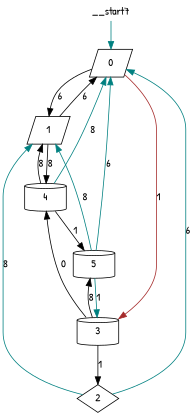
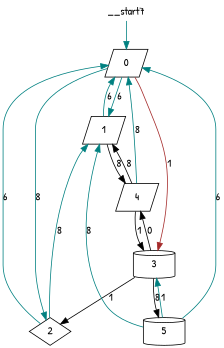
edge "0" -> "1": color black -> teal
edge "1" -> "0": color black -> teal
edge "0" -> "2": added, label "8"
node "4": shape cylinder -> parallelogram
edge "4" -> "5": now "4" -> "3"
